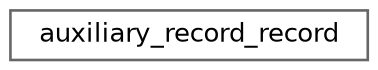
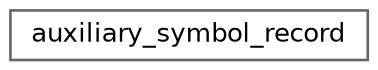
node "auxiliary_record_record": label "auxiliary_record_record" -> "auxiliary_symbol_record"
